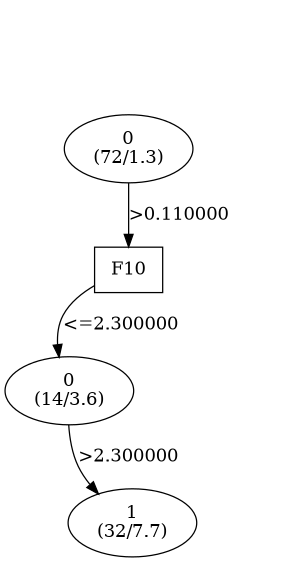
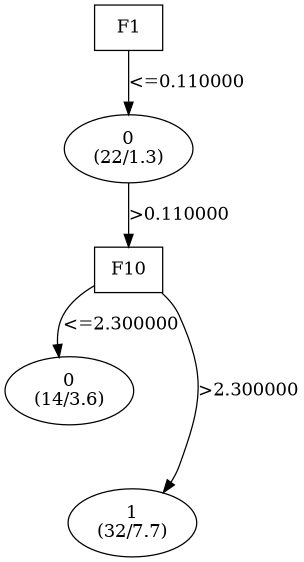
node "F1": added
node "0 (72/1.3)": label "0 (72/1.3)" -> "0 (22/1.3)"
edge "0 (14/3.6)" -> "1 (32/7.7)": now "F10" -> "1 (32/7.7)"
